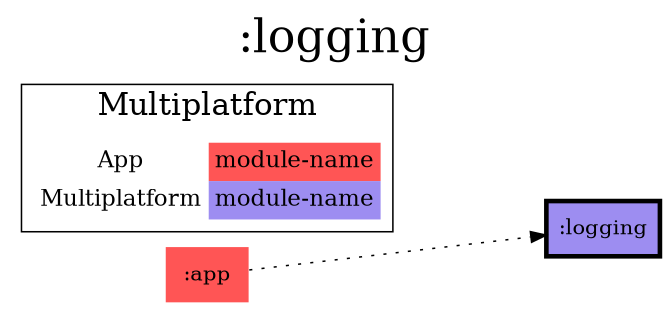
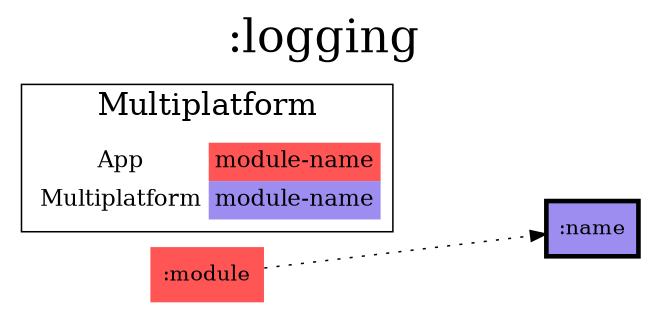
node ":logging": label ":logging" -> ":name"
node ":app": label ":app" -> ":module"
